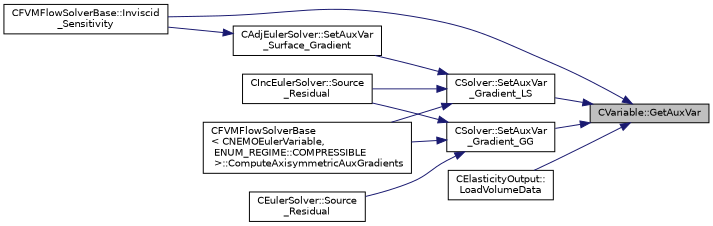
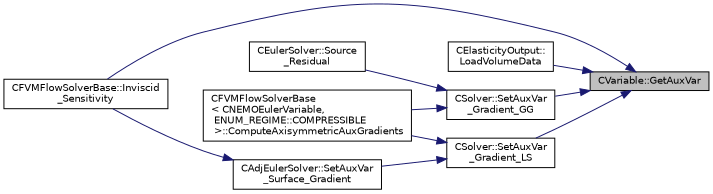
node "CIncEulerSolver::Source _Residual": removed
